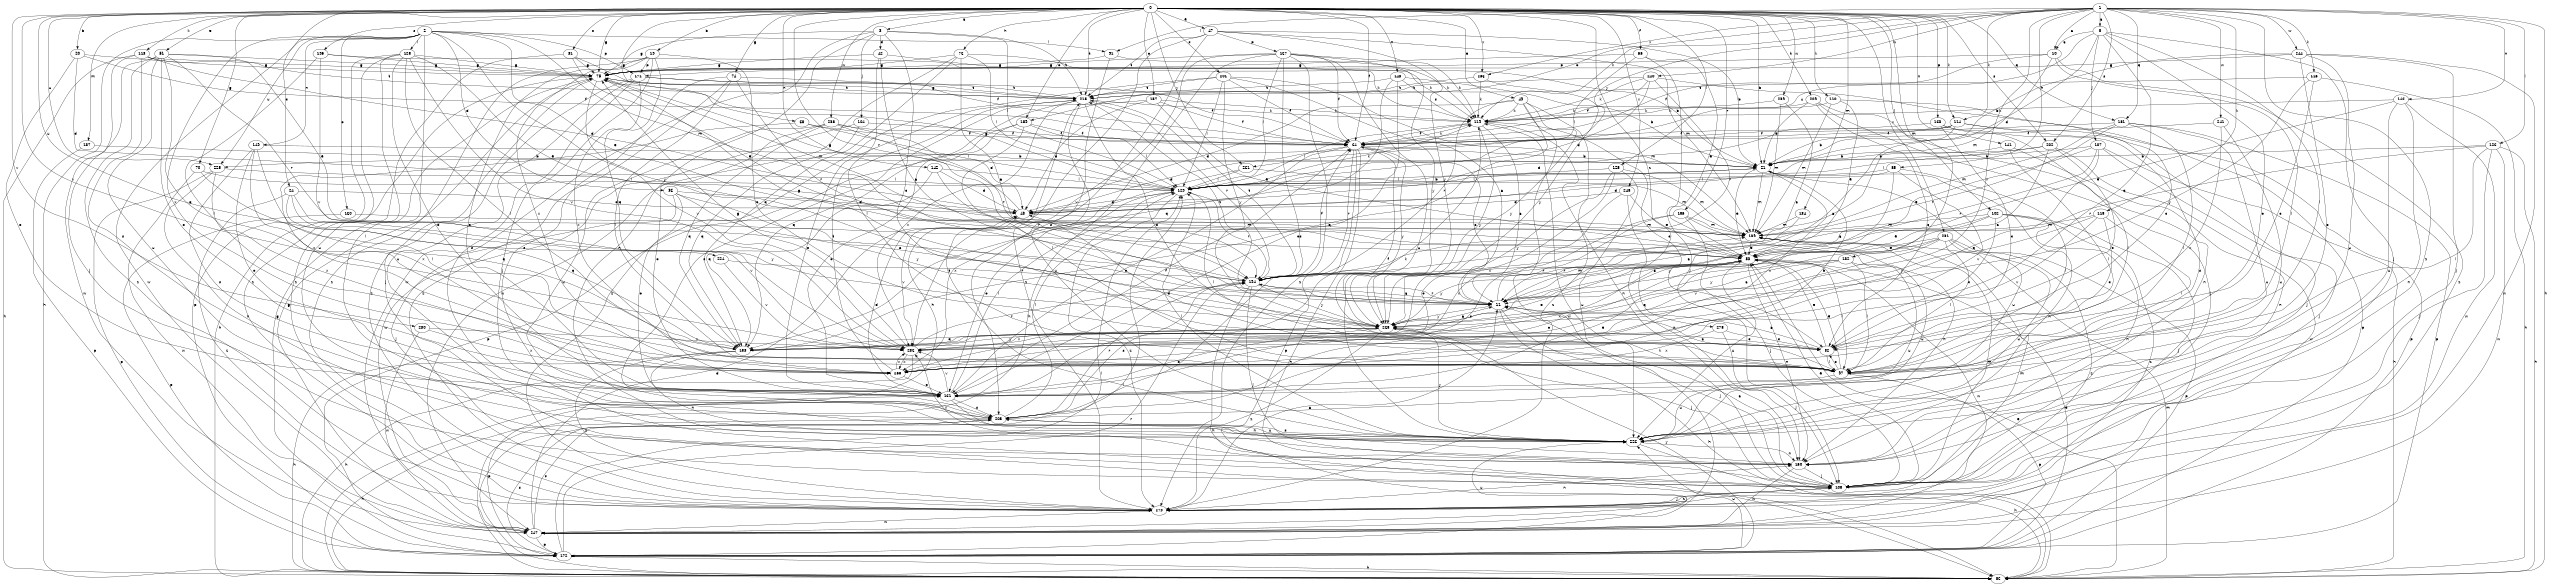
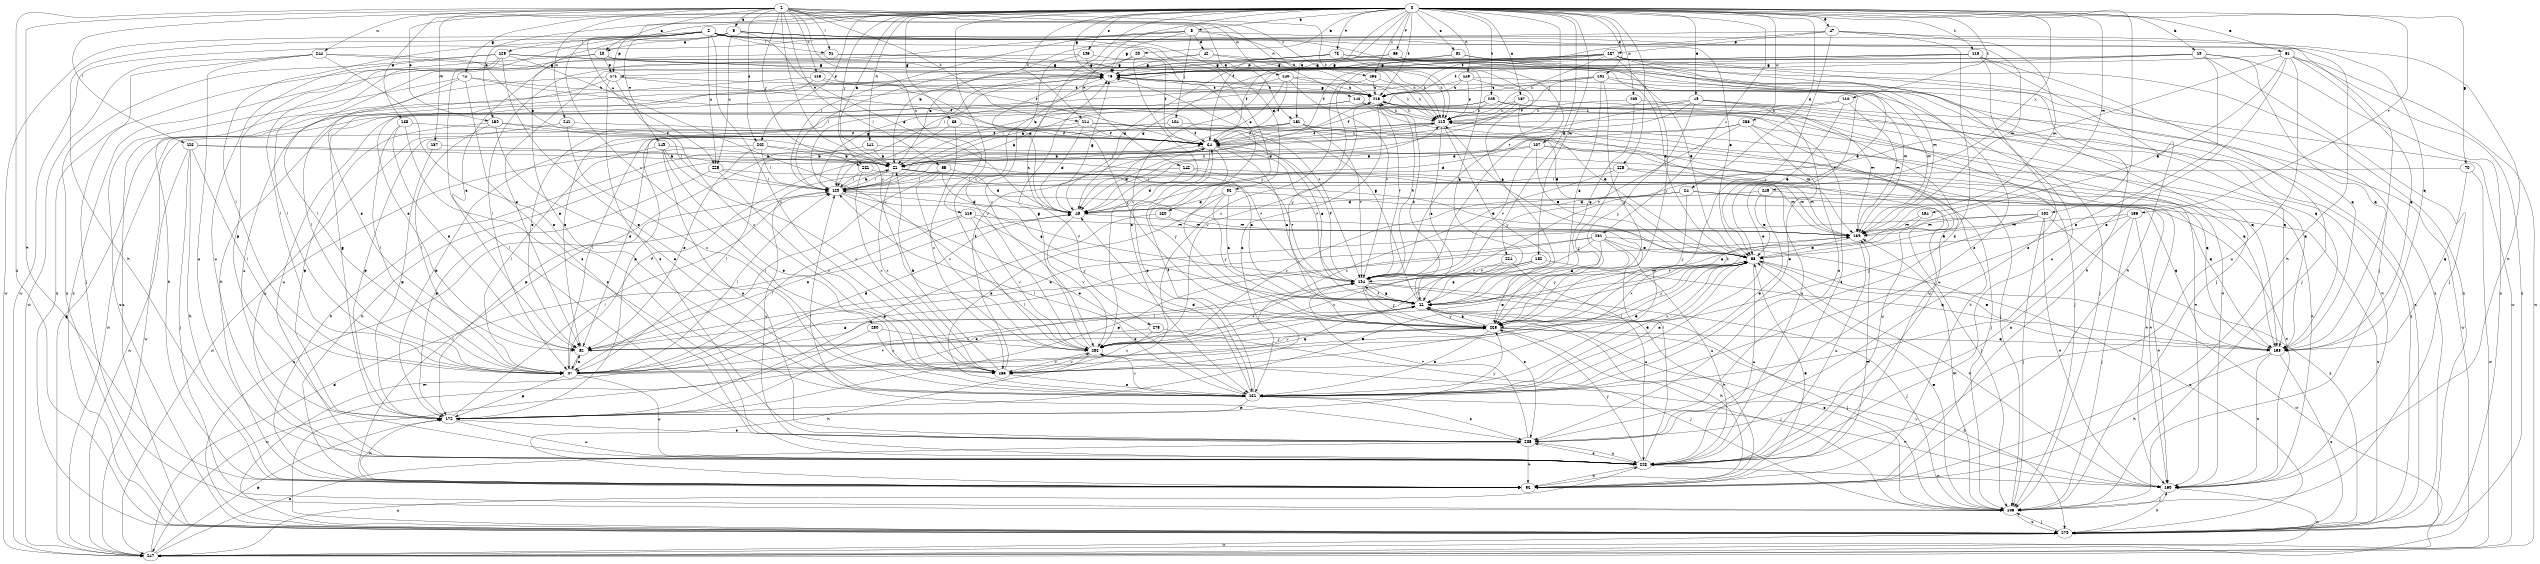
edge "167" -> "43": added, label "d"
edge "132" -> "226": now "224" -> "226"
edge "172" -> "161": reversed
